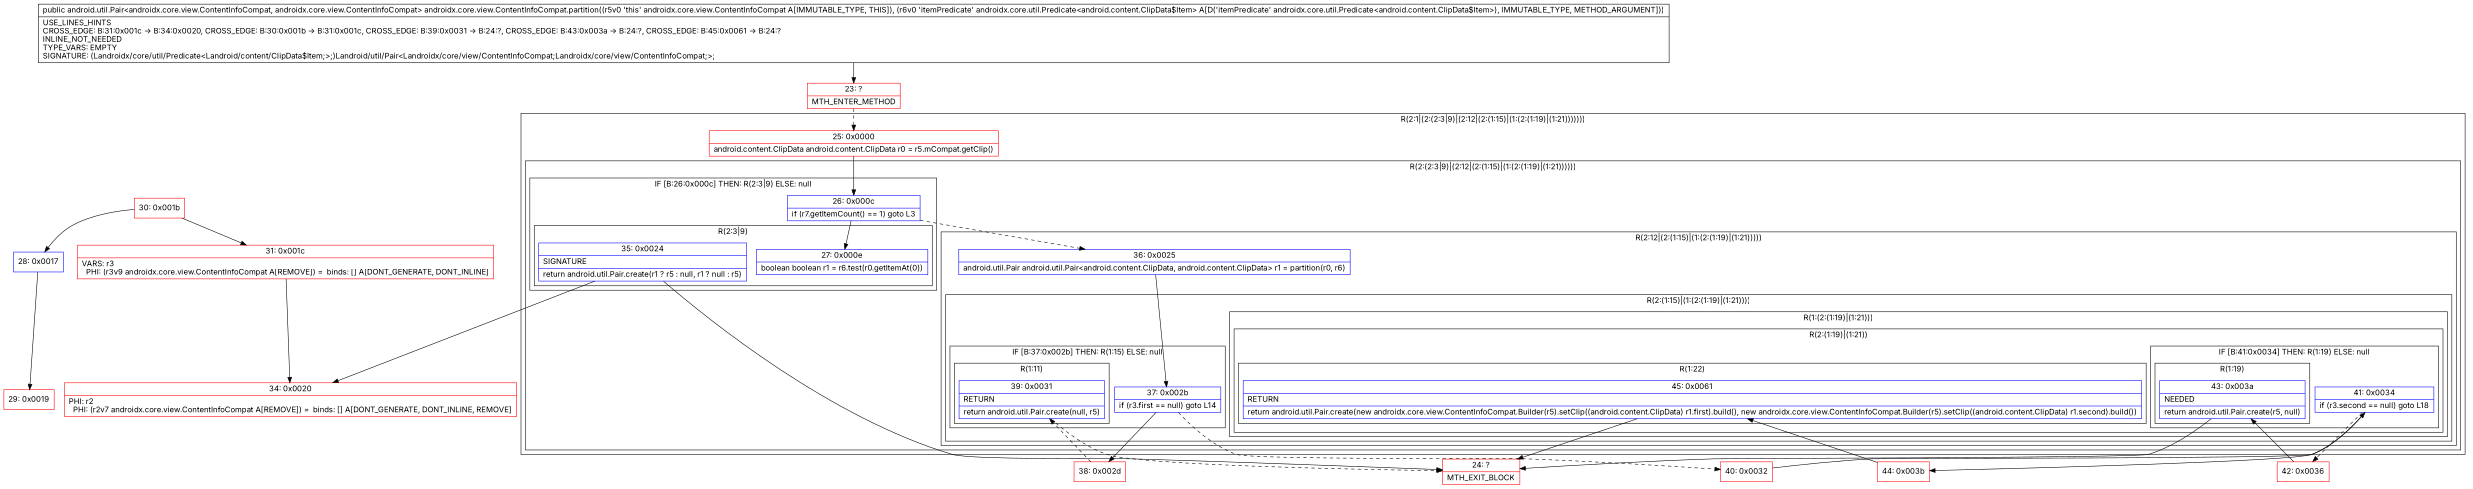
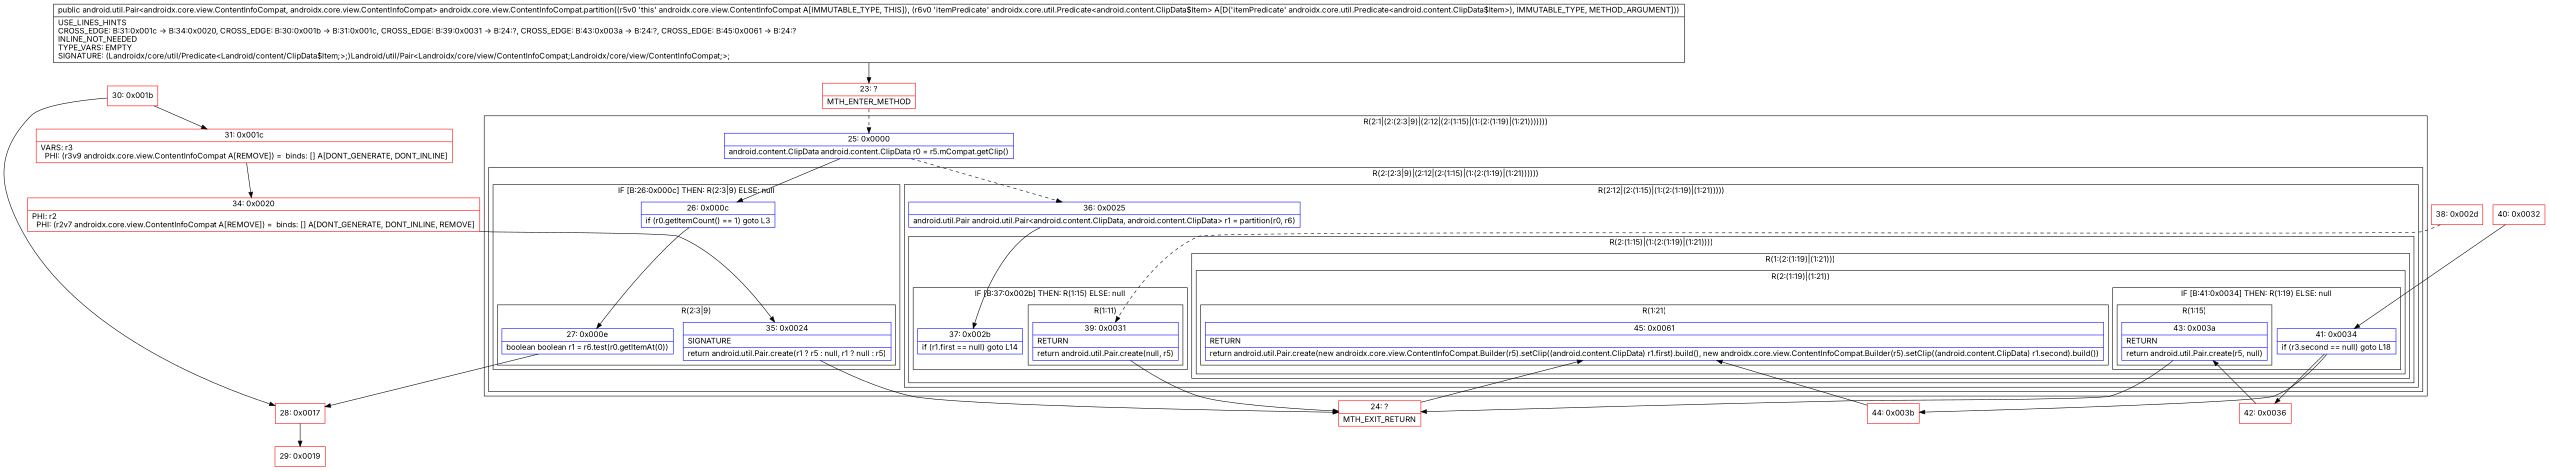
node "25: 0x0000": color red -> blue
node "26: 0x000c": text "if (r7.getItemCount() == 1) goto L3" -> "if (r0.getItemCount() == 1) goto L3"
edge "26: 0x000c" -> "36: 0x0025": now "25: 0x0000" -> "36: 0x0025"
node "28: 0x0017": color blue -> red
edge "35: 0x0024" -> "34: 0x0020": reversed
cluster "R(1:22)": label "R(1:22)" -> "R(1:21)"
cluster "R(1:19)": label "R(1:19)" -> "R(1:15)"
edge "27: 0x000e" -> "28: 0x0017": added
node "43: 0x003a": text "NEEDED" -> "RETURN"
node "37: 0x002b": text "if (r3.first == null) goto L14" -> "if (r1.first == null) goto L14"
edge "45: 0x0061" -> "24: ?": reversed
edge "37: 0x002b" -> "38: 0x002d": removed
edge "41: 0x0034" -> "42: 0x0036": style dashed -> solid
edge "37: 0x002b" -> "40: 0x0032": removed
edge "39: 0x0031" -> "24: ?": style dashed -> solid
node "24: ?": text "MTH_EXIT_BLOCK" -> "MTH_EXIT_RETURN"
